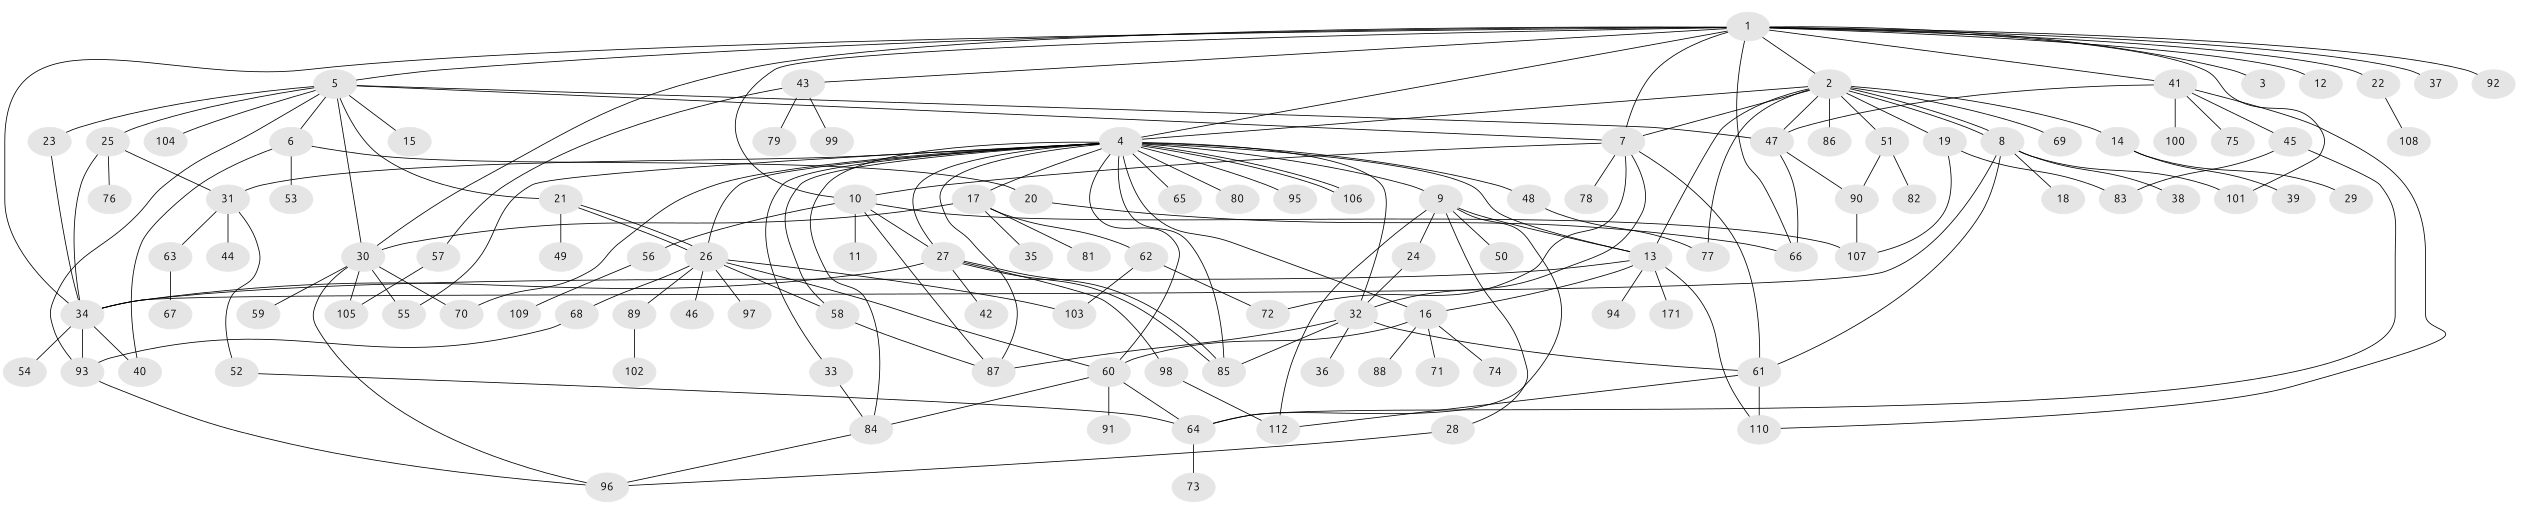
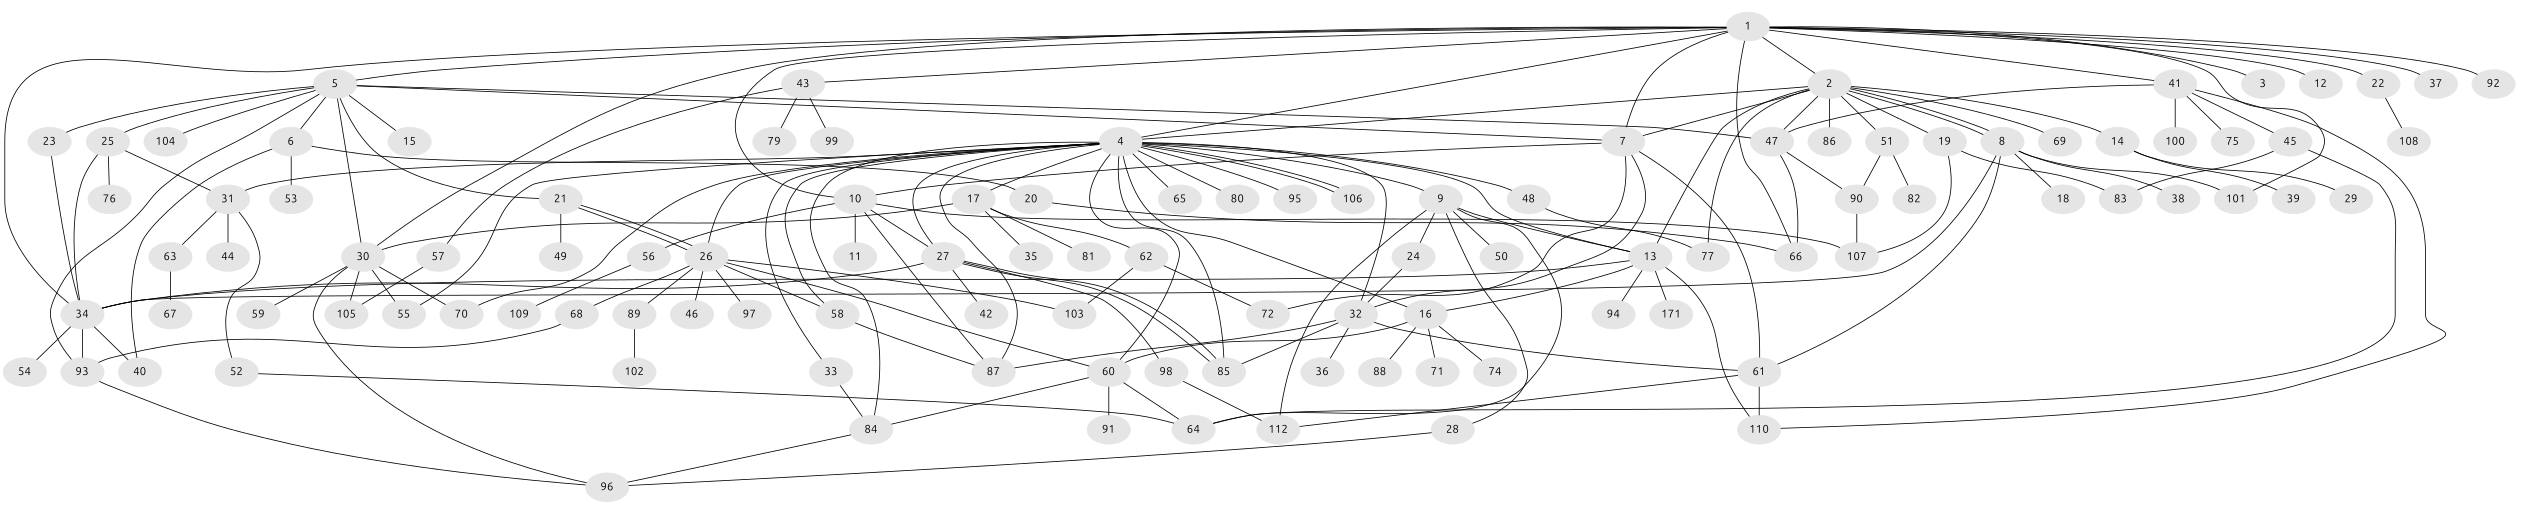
node "78": removed
node "73": removed
